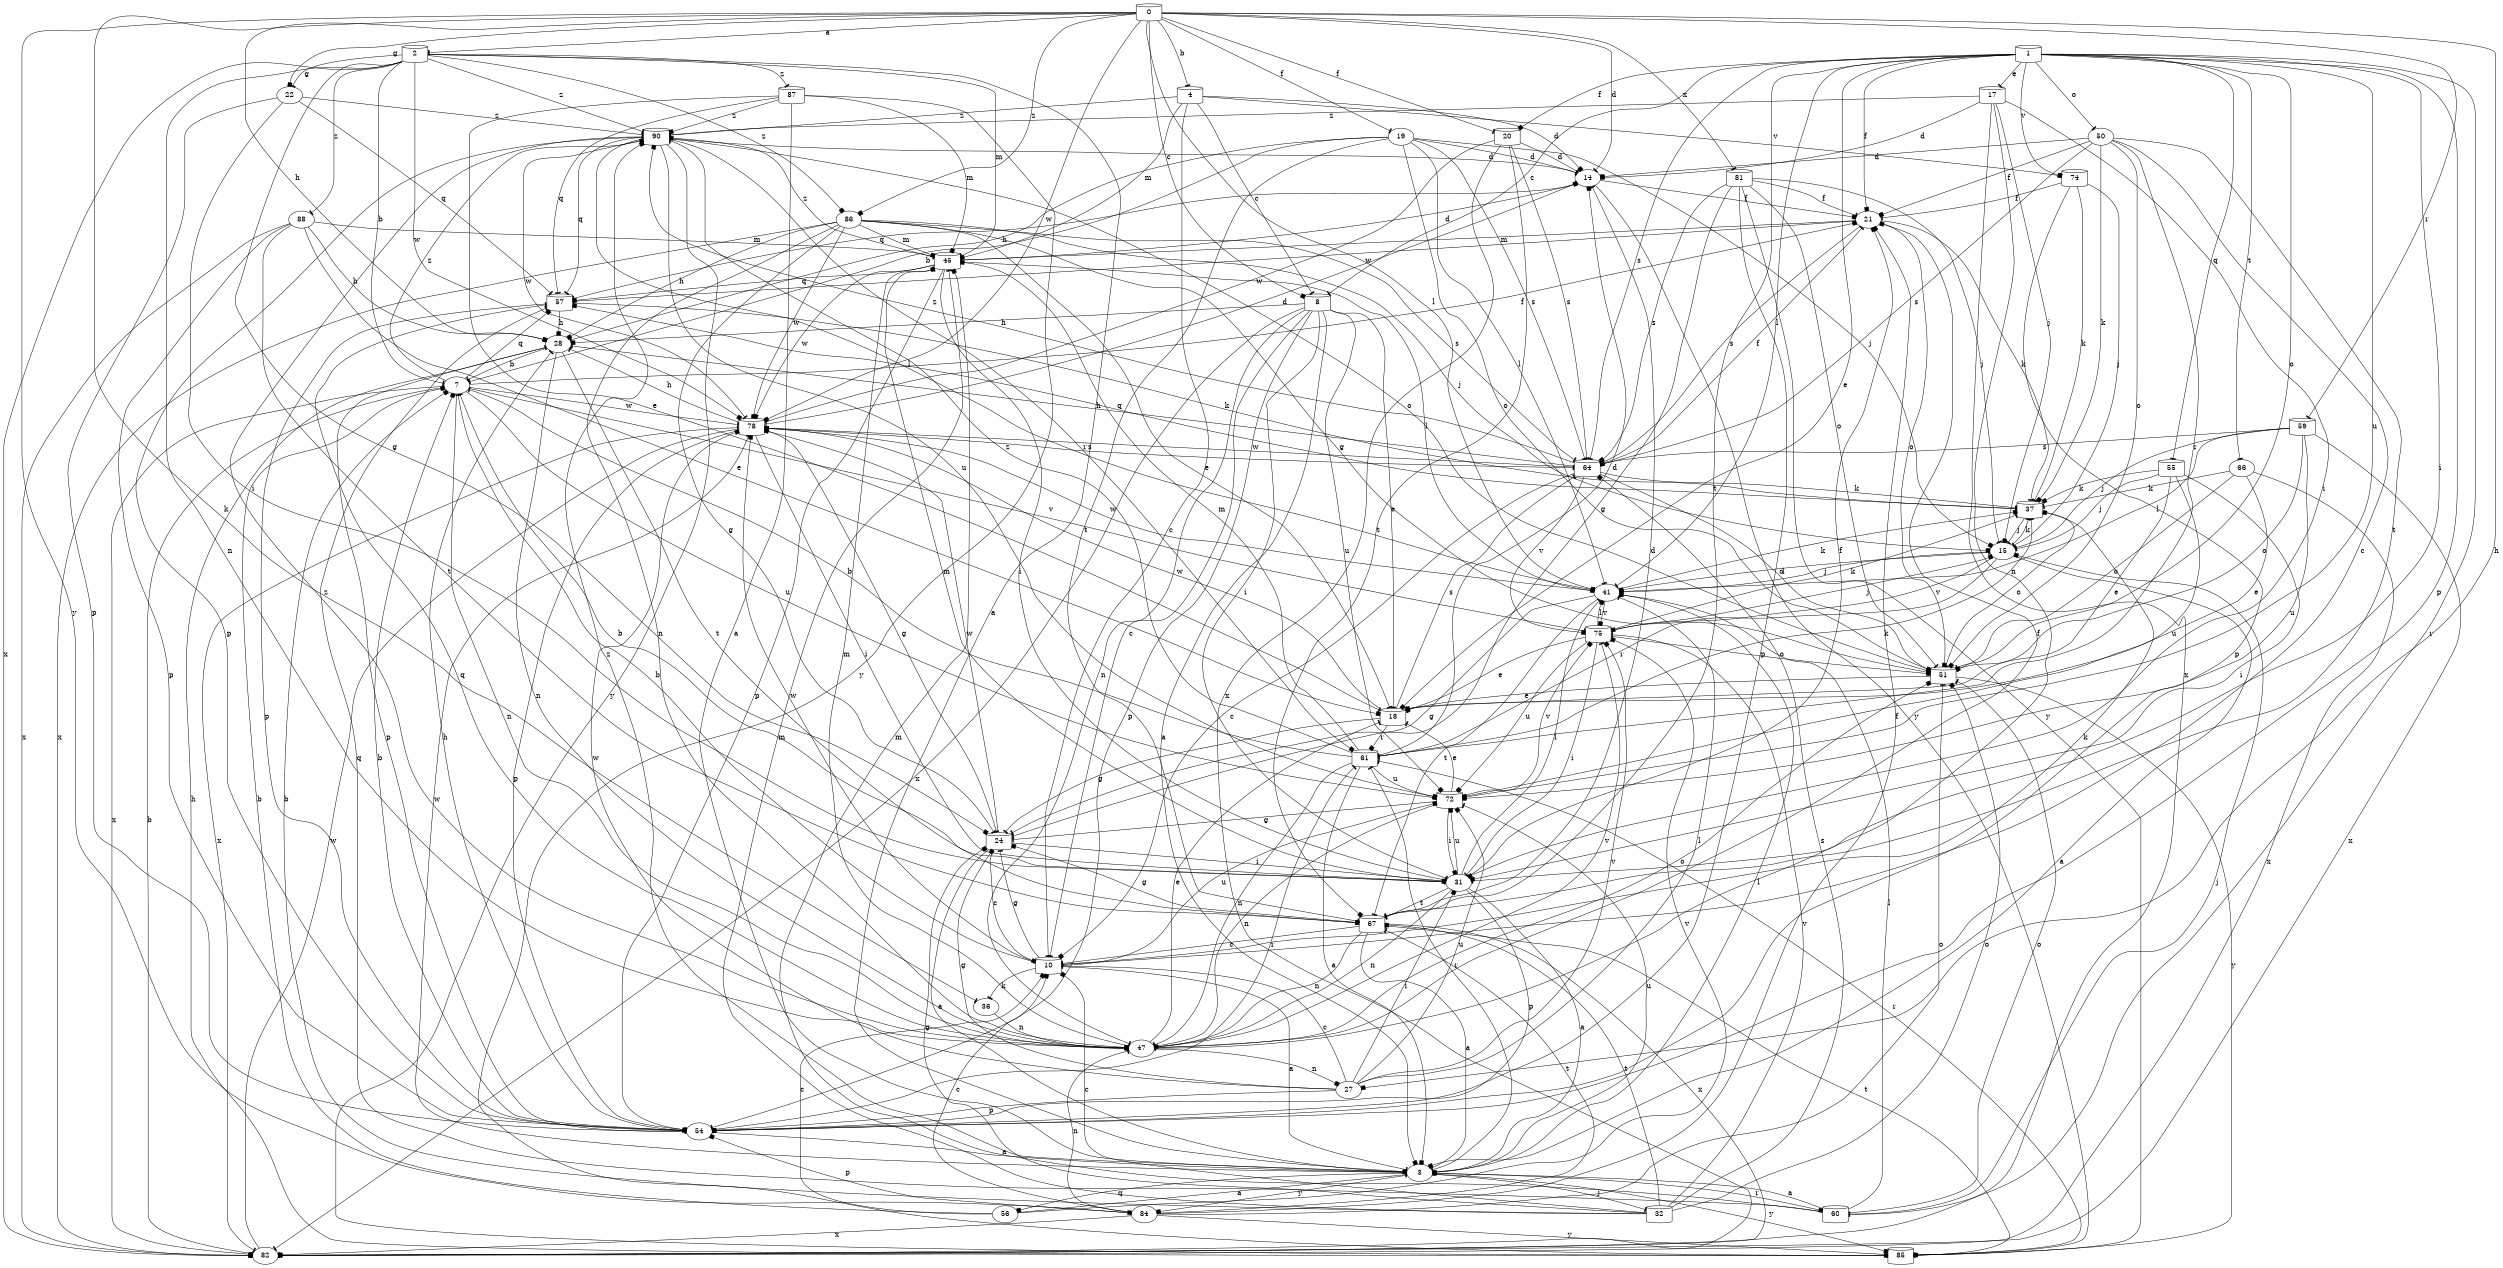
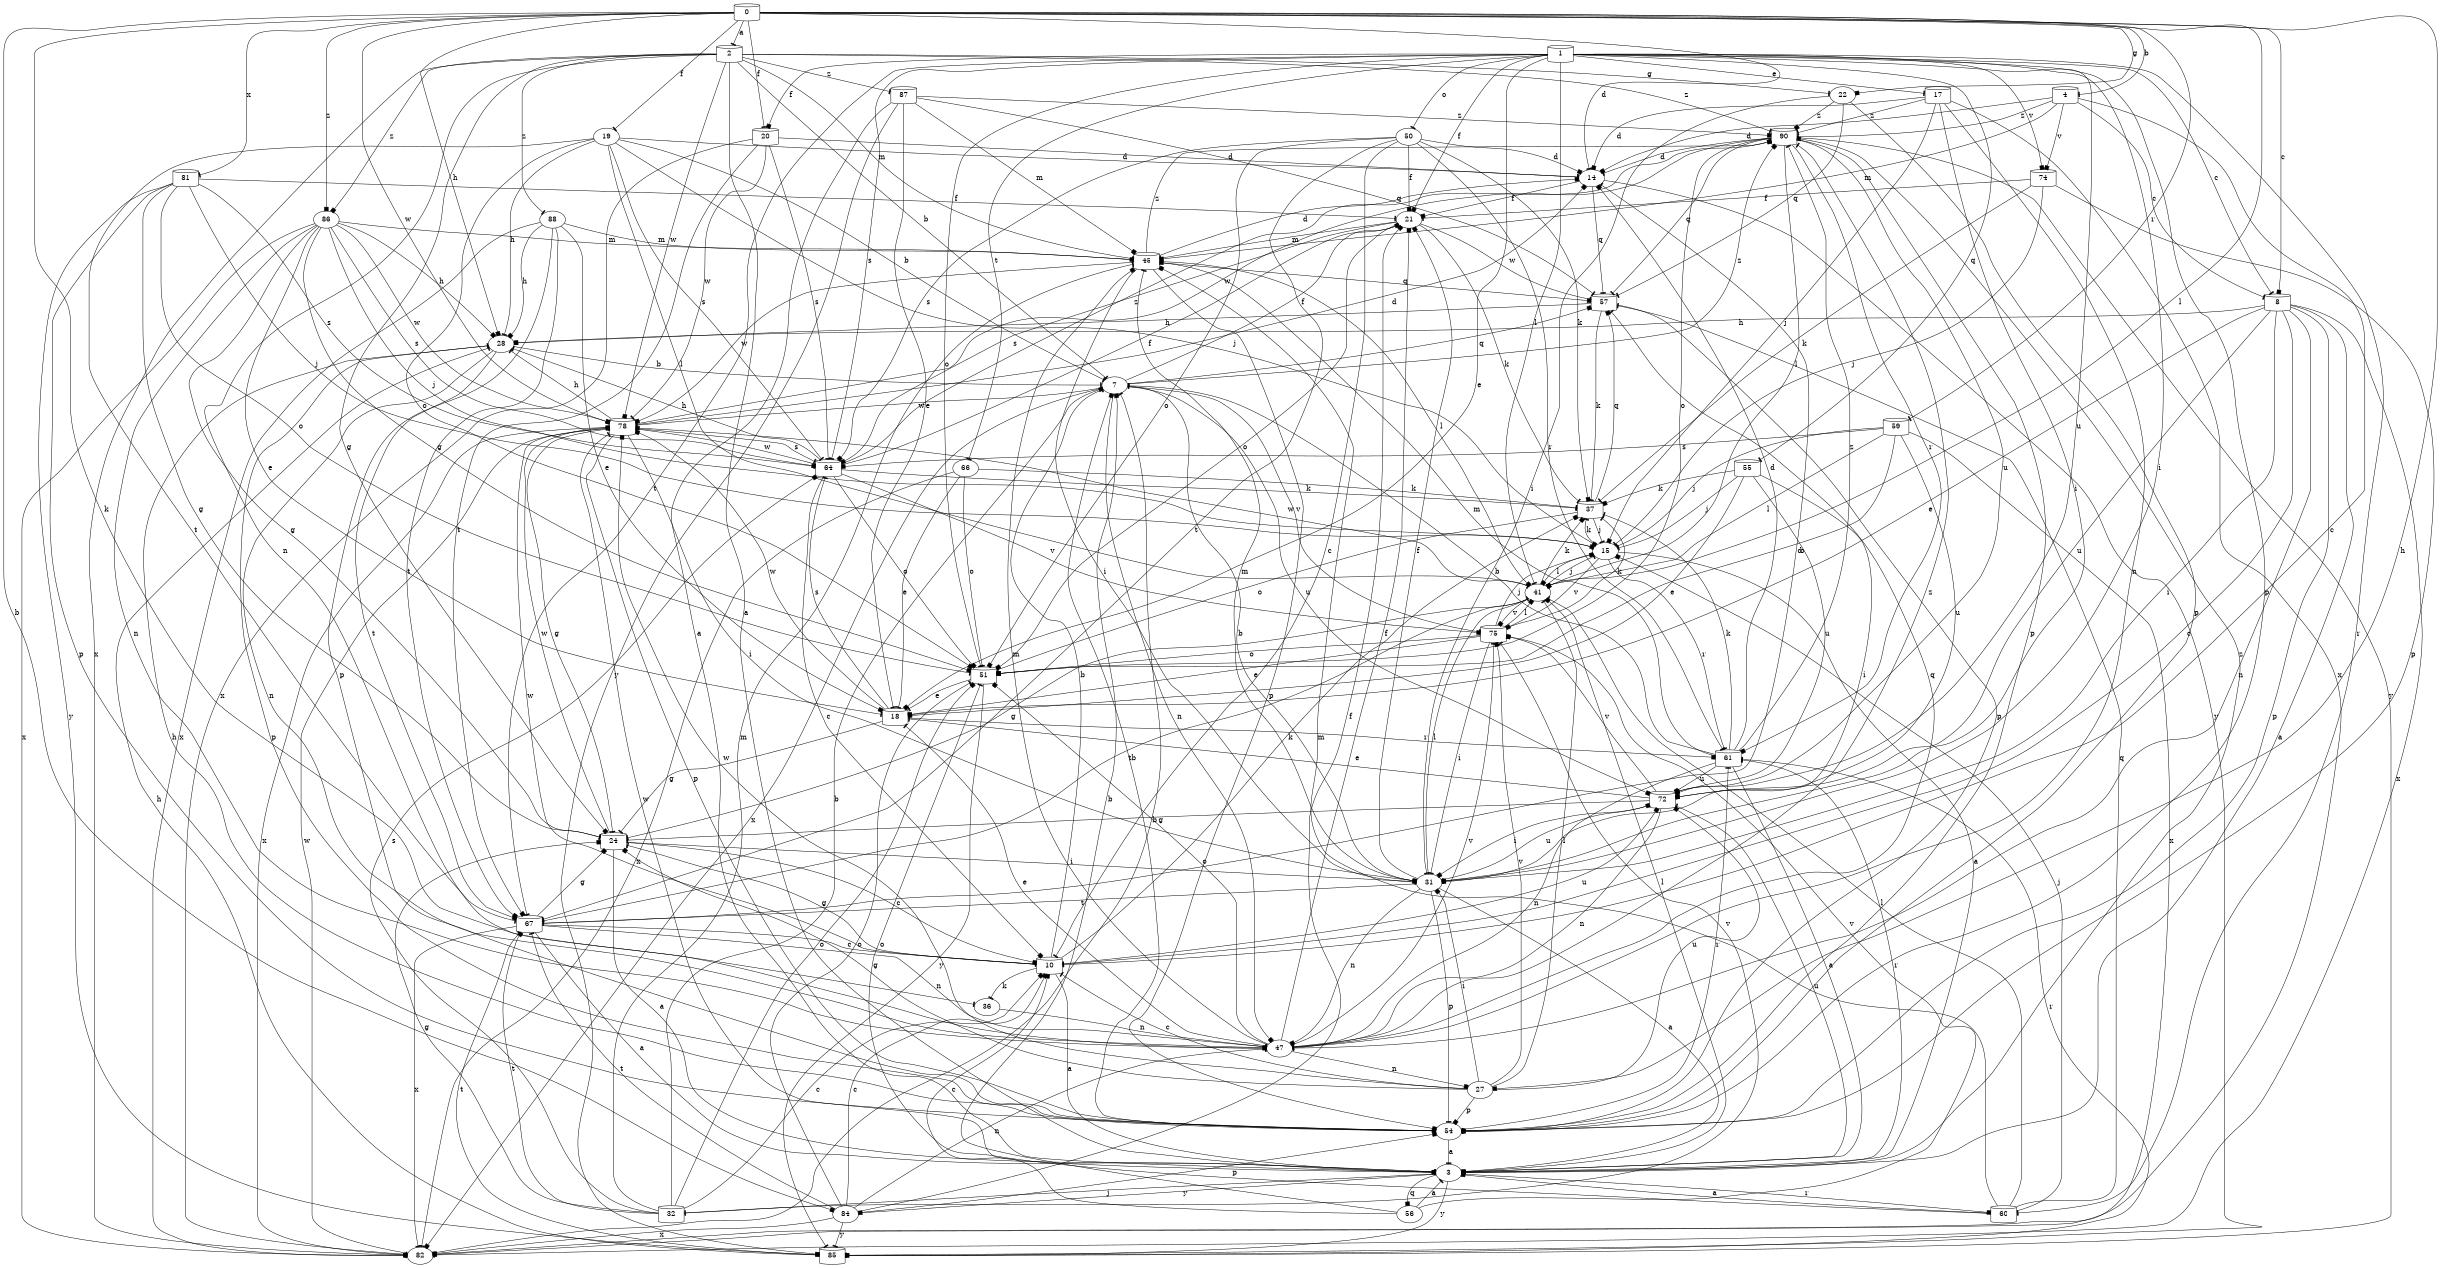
edge "22" -> "90": arrowhead tee -> box
edge "0" -> "84": label "y" -> "b"
edge "75" -> "72": removed, label "u"
